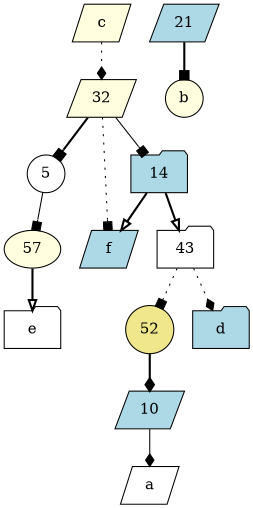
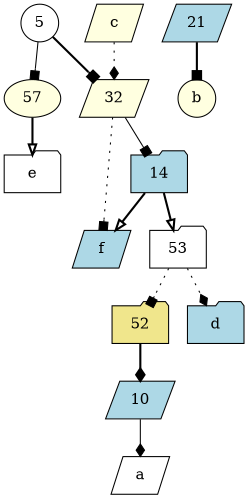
edge "32" -> "5": reversed
node "43": label "43" -> "53"
node "52": shape circle -> folder
